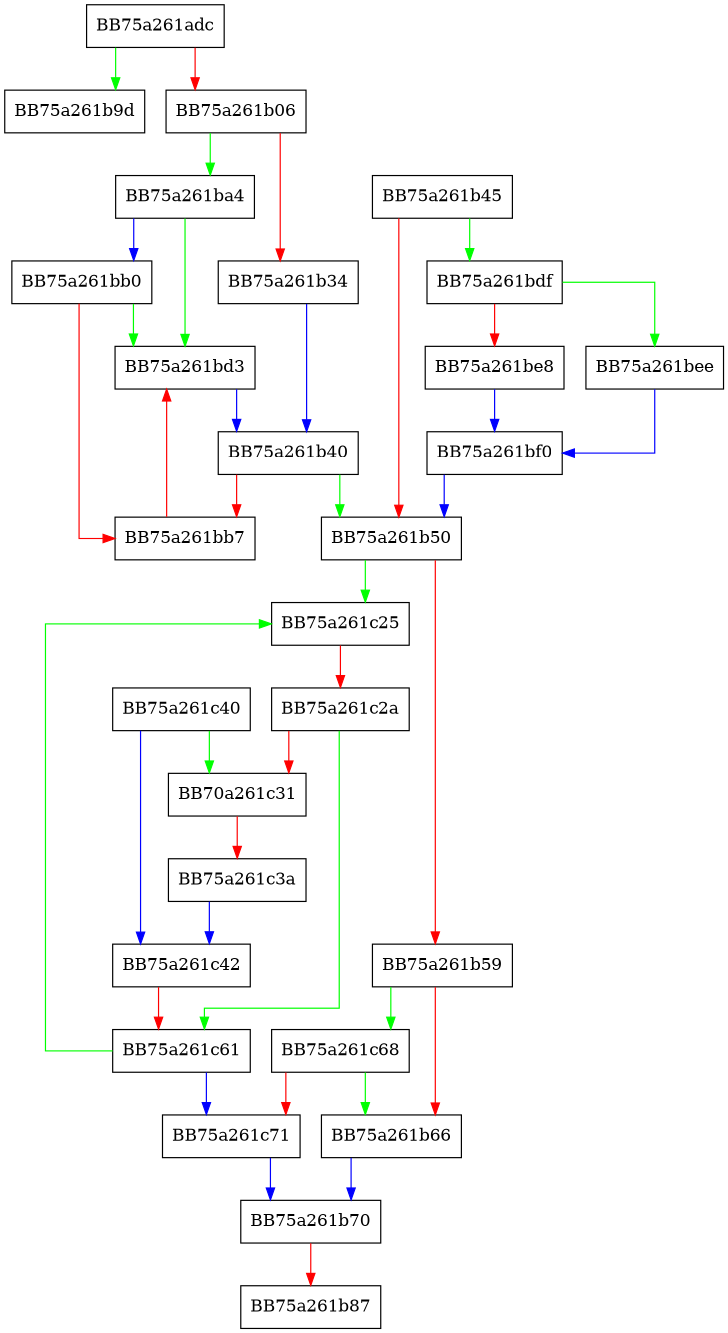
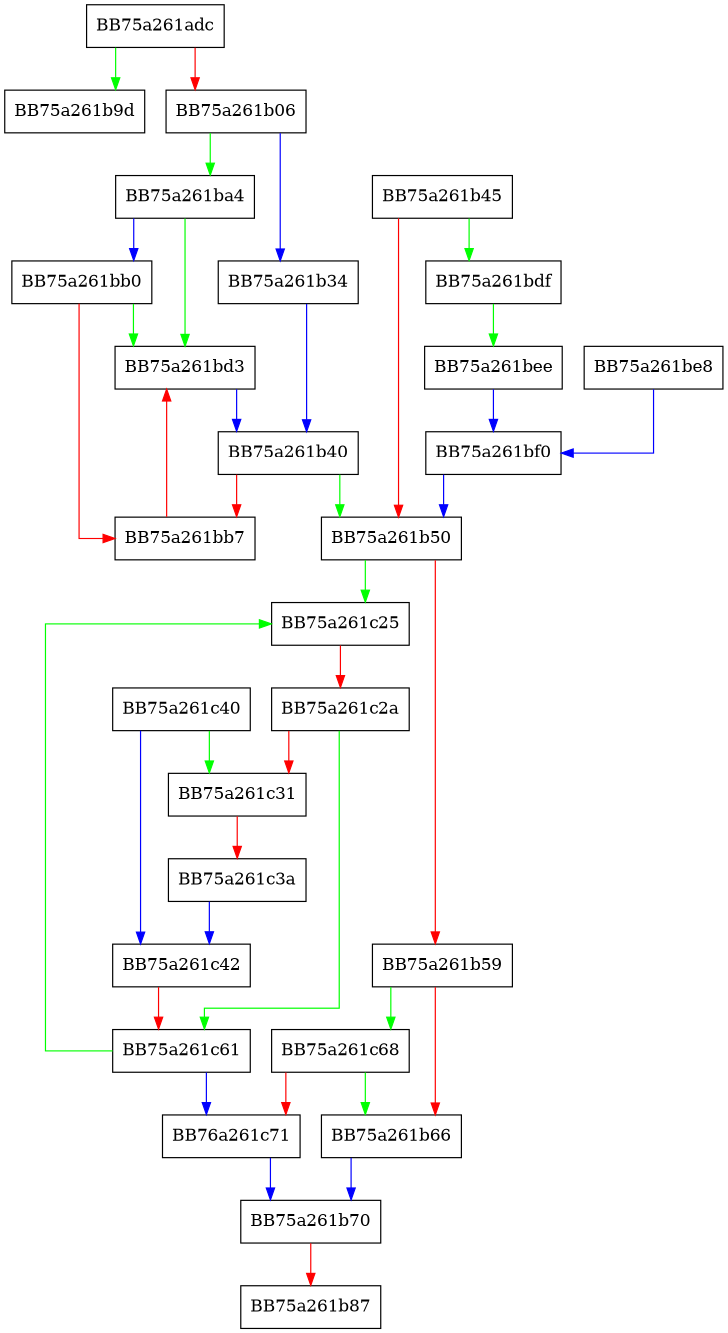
edge "BB75a261b06" -> "BB75a261b34": color red -> blue
edge "BB75a261bdf" -> "BB75a261be8": removed
node "BB70a261c31": label "BB70a261c31" -> "BB75a261c31"
node "BB75a261c71": label "BB75a261c71" -> "BB76a261c71"
